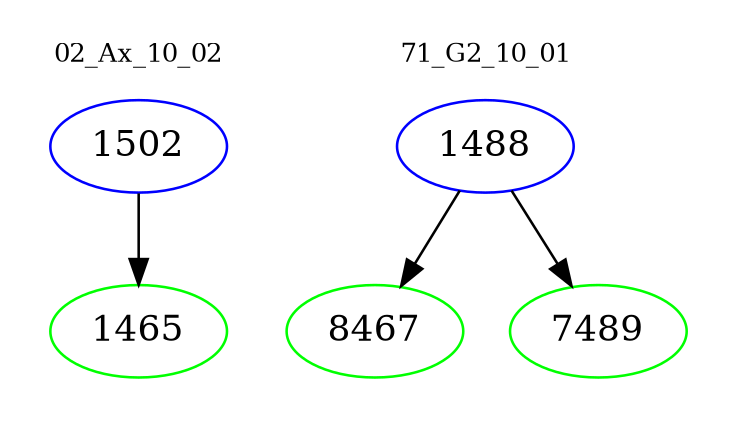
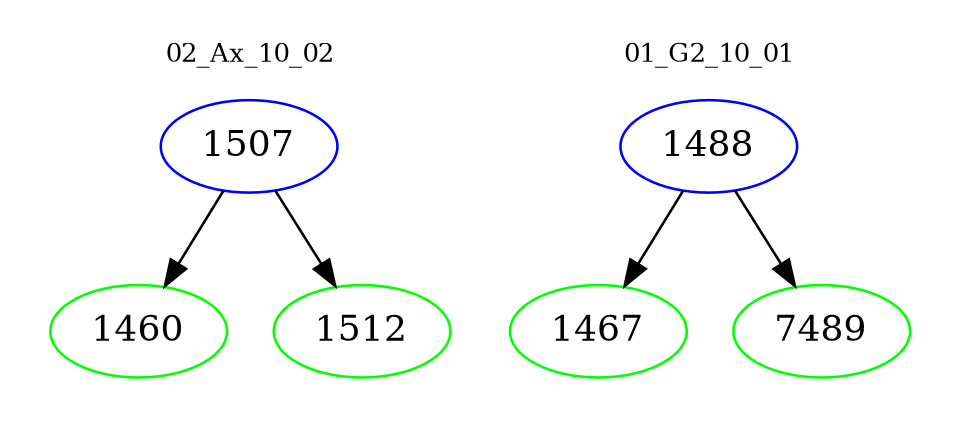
cluster "71_G2_10_01": label "71_G2_10_01" -> "01_G2_10_01"
node "1502": label "1502" -> "1507"
node "1465": label "1465" -> "1460"
node "1512": added
node "8467": label "8467" -> "1467"
